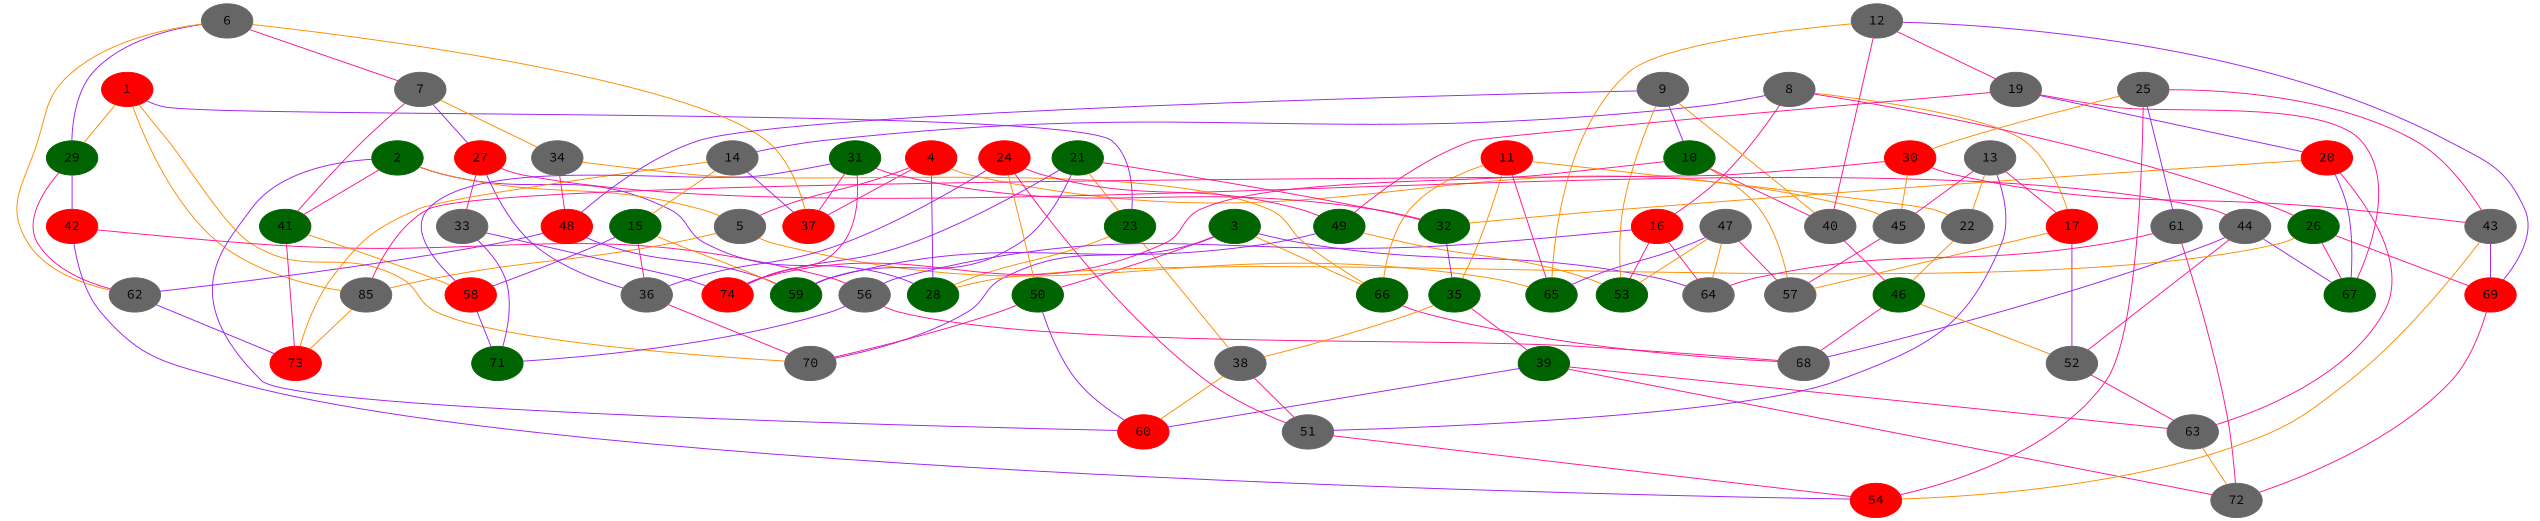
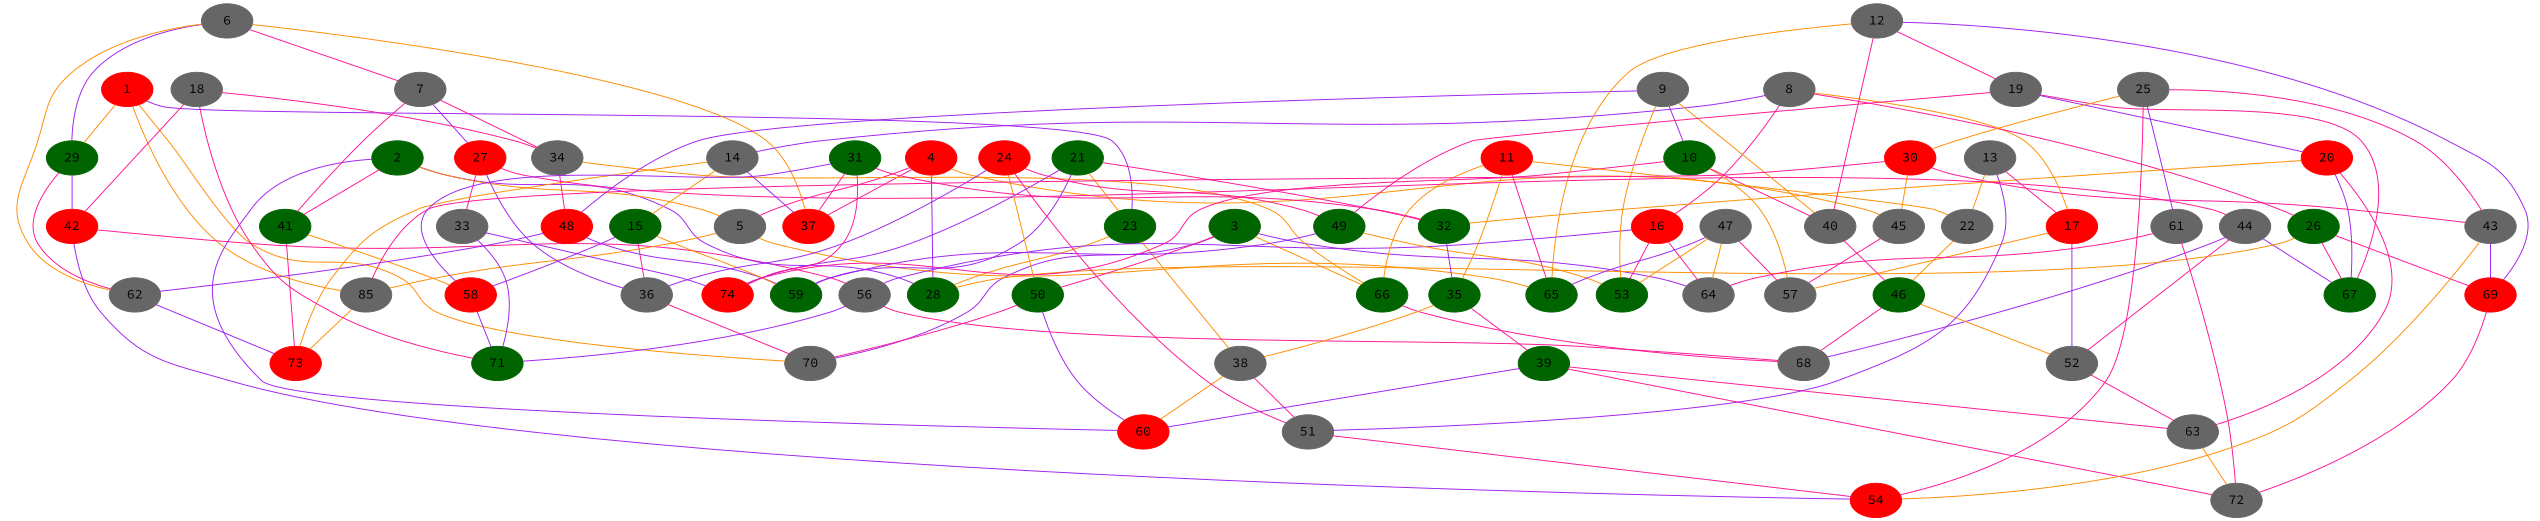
node "18": added
edge "7" -- "34": color darkorange -> deeppink
edge "13" -- "45": removed
